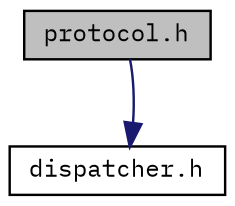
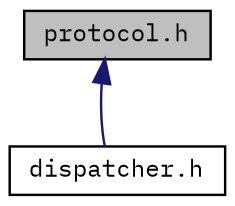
edge "protocol.h" -> "dispatcher.h": reversed
